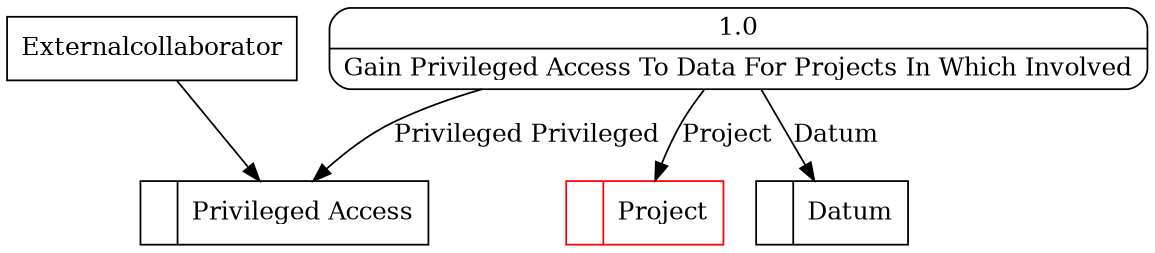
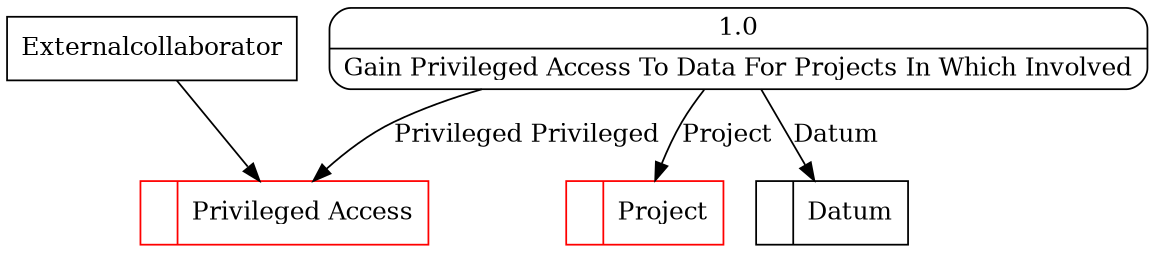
node "Privileged Access": color black -> red
